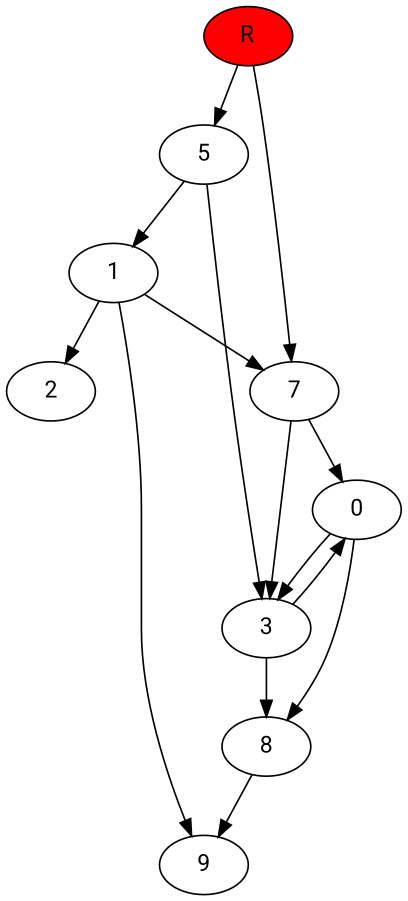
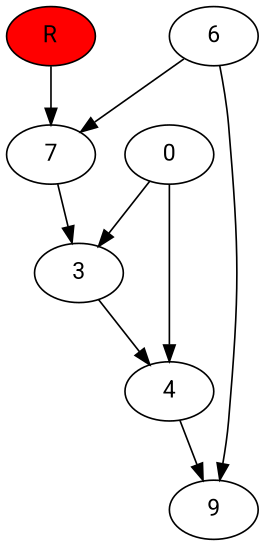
node "5": removed
node "1": label "1" -> "6"
node "2": removed
edge "7" -> "0": removed
edge "3" -> "0": removed
node "8": label "8" -> "4"
